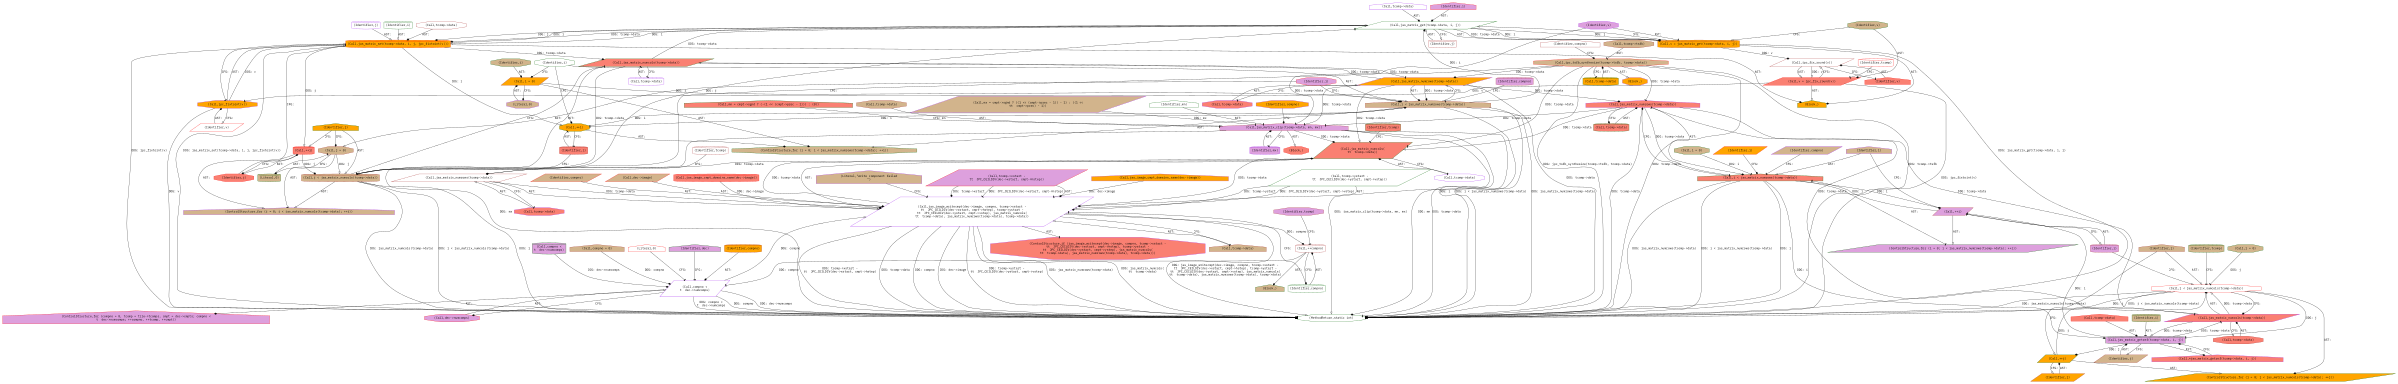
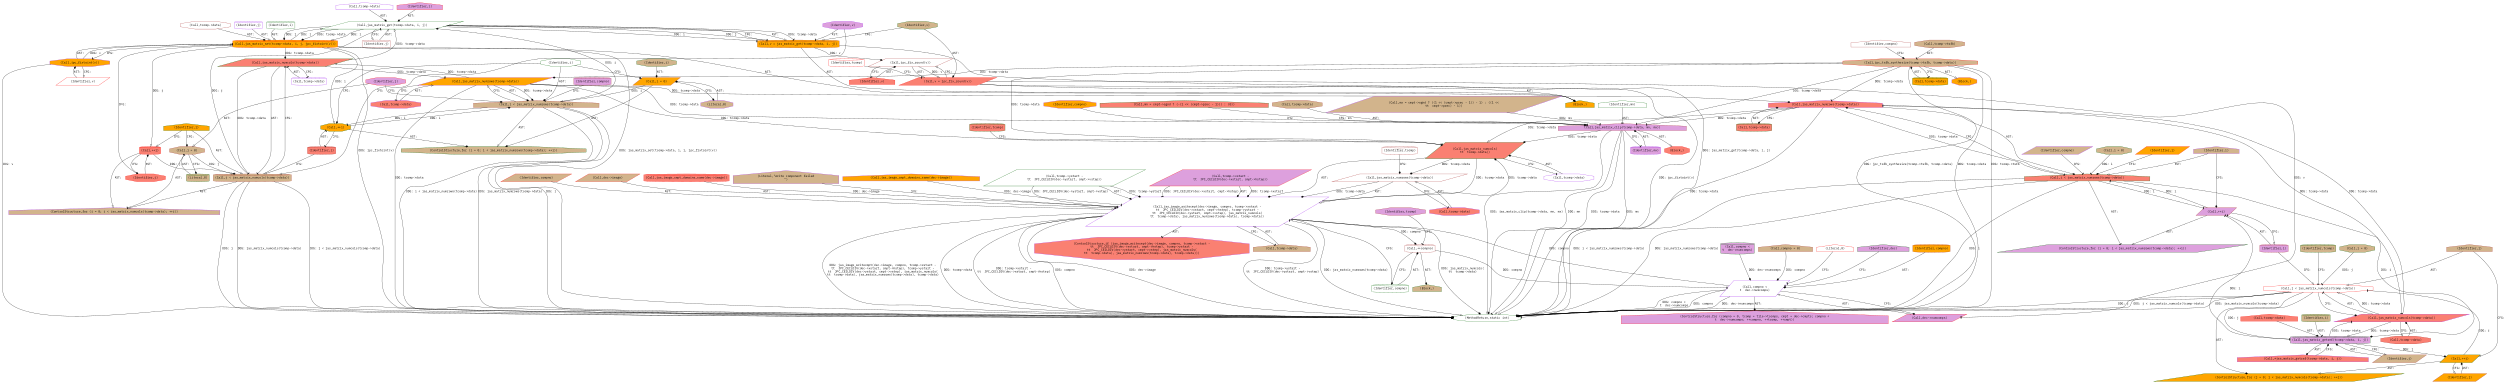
edge "(Call,v = jpc_fix_round(v))" -> "(Call,jpc_fixtoint(v))": now "(Call,v = jpc_fix_round(v))" -> "(Call,dec->numcomps)"
node "(Call,dec->numcomps)": shape octagon -> parallelogram
